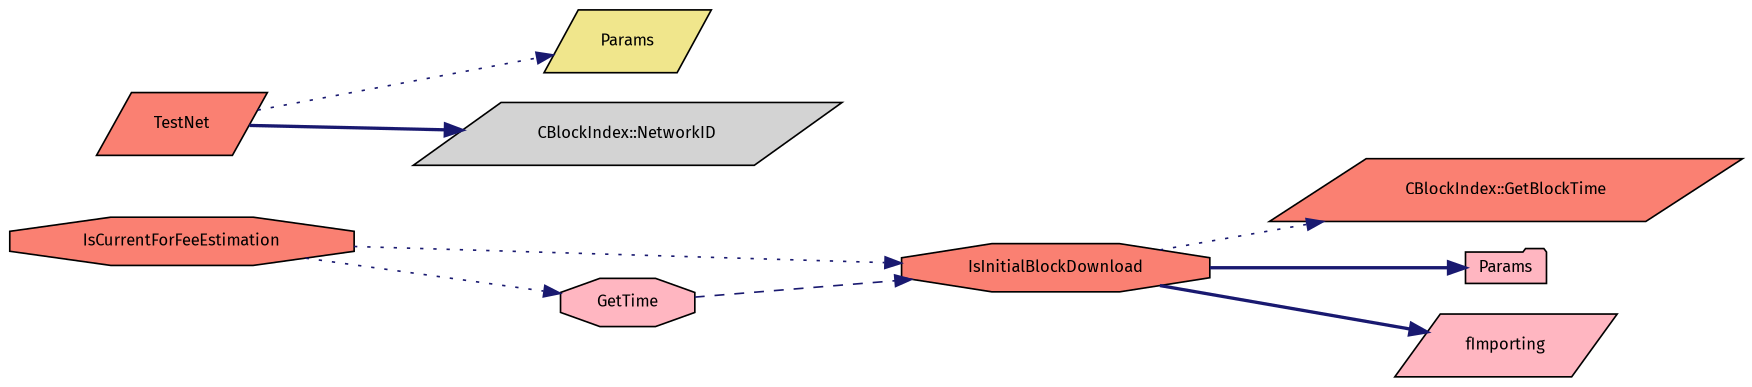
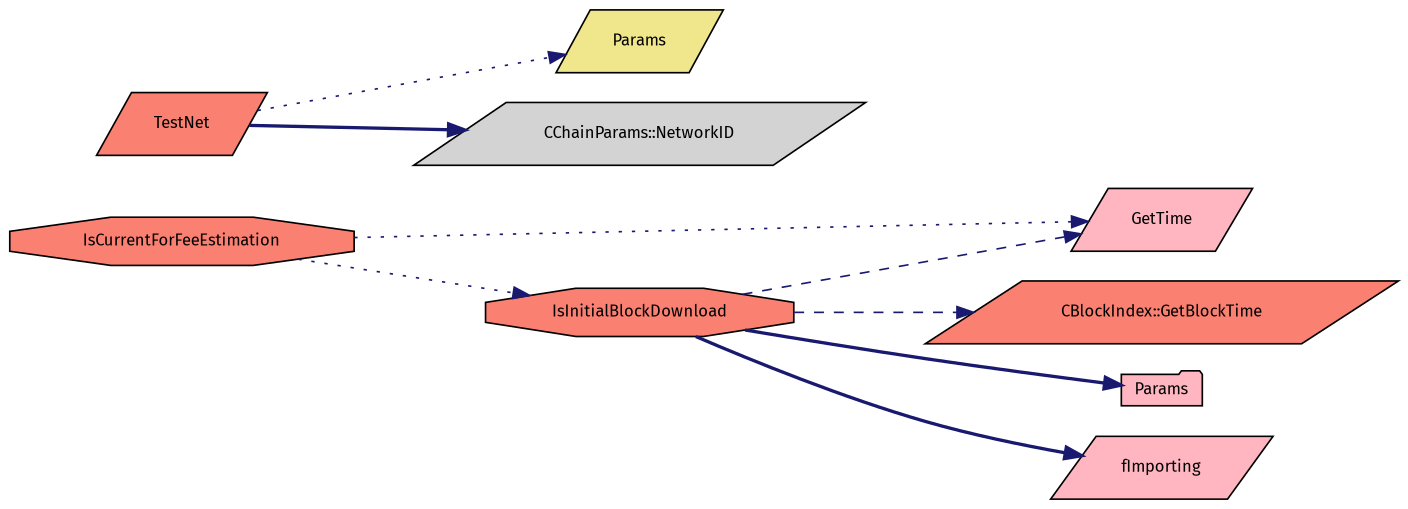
node "CBlockIndex::NetworkID": label "CBlockIndex::NetworkID" -> "CChainParams::NetworkID"
edge "IsInitialBlockDownload" -> "CBlockIndex::GetBlockTime": style dotted -> dashed
edge "GetTime" -> "IsInitialBlockDownload": reversed
node "GetTime": shape octagon -> parallelogram
